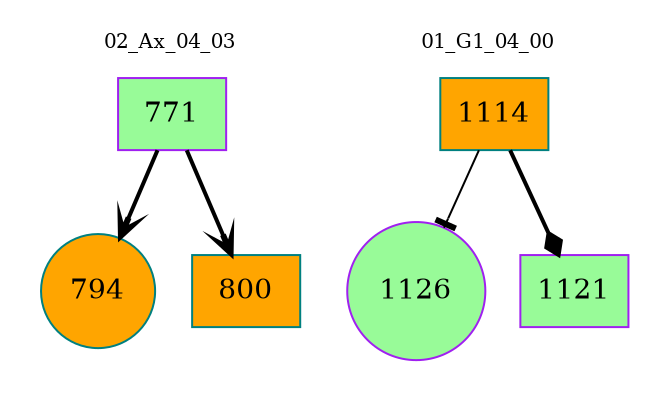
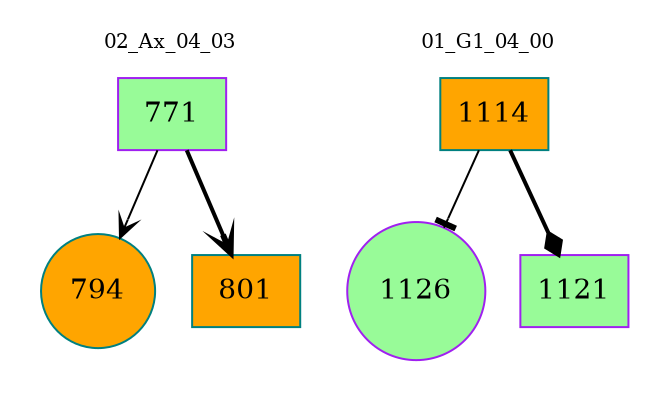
edge "771" -> "794": style bold -> solid
node "800": label "800" -> "801"
